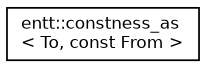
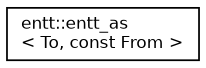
node "entt::constness_as < To, const From >": label "entt::constness_as < To, const From >" -> "entt::entt_as < To, const From >"
